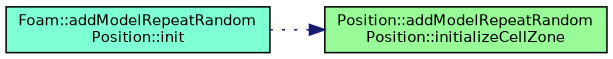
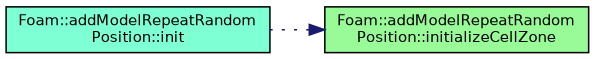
node "Position::addModelRepeatRandom Position::initializeCellZone": label "Position::addModelRepeatRandom Position::initializeCellZone" -> "Foam::addModelRepeatRandom Position::initializeCellZone"
